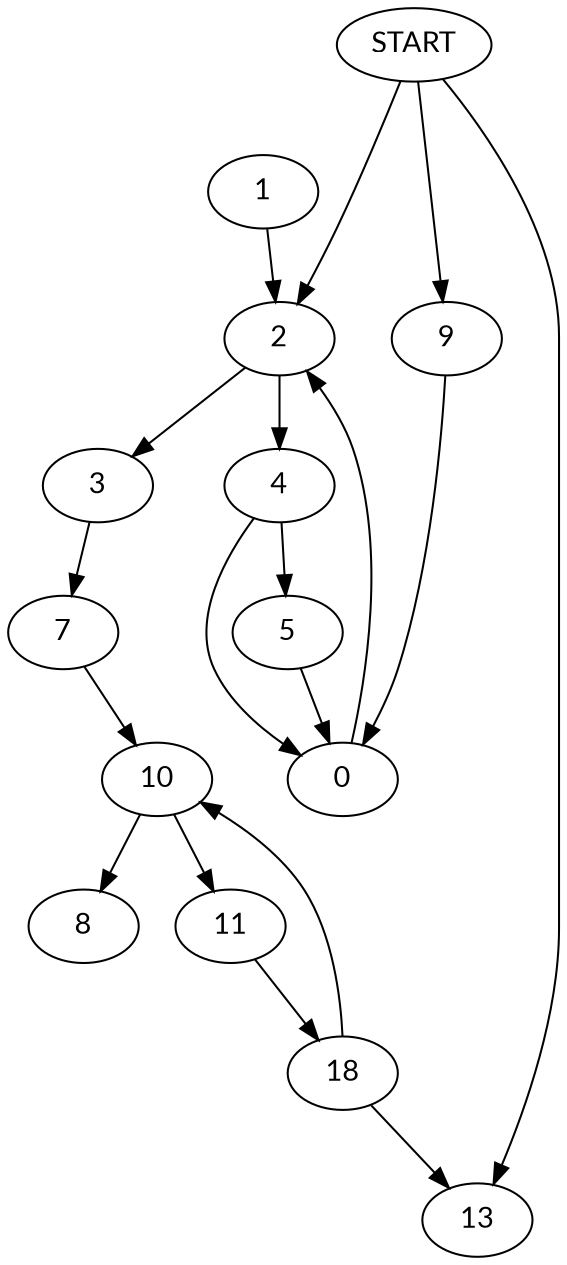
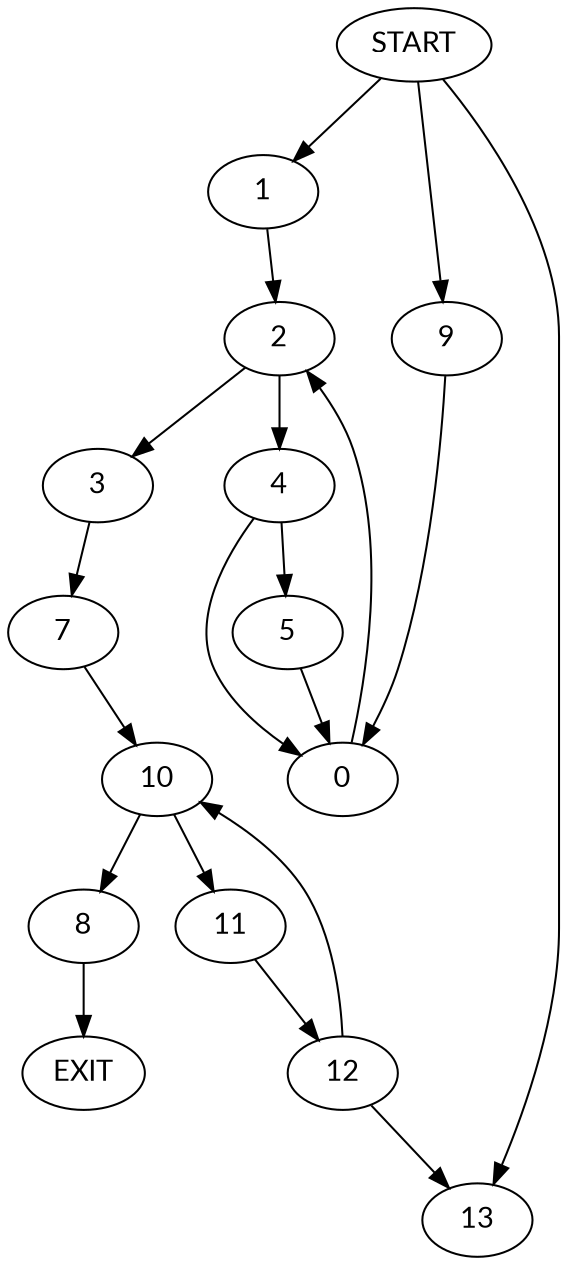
edge "START" -> "2": now "START" -> "1"
node "EXIT": added
node "18": label "18" -> "12"
